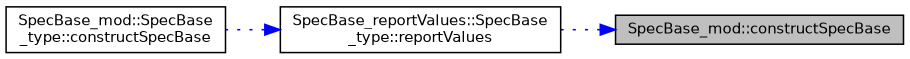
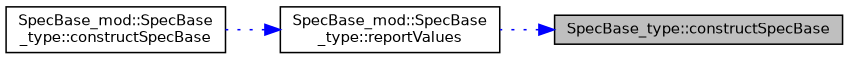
node "SpecBase_reportValues::SpecBase _type::reportValues": label "SpecBase_reportValues::SpecBase _type::reportValues" -> "SpecBase_mod::SpecBase _type::reportValues"
node "SpecBase_mod::constructSpecBase": label "SpecBase_mod::constructSpecBase" -> "SpecBase_type::constructSpecBase"
